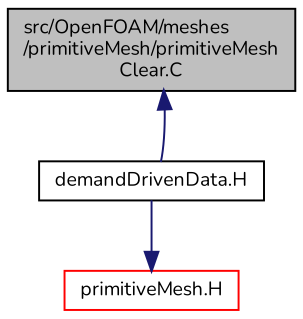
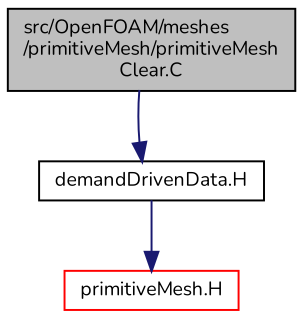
edge "demandDrivenData.H" -> "src/OpenFOAM/meshes /primitiveMesh/primitiveMesh Clear.C": reversed
